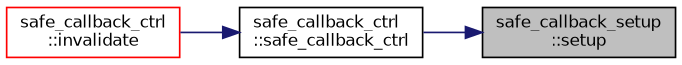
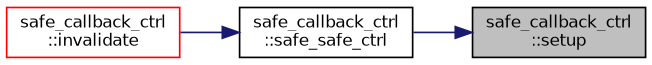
node "safe_callback_ctrl ::safe_callback_ctrl": label "safe_callback_ctrl ::safe_callback_ctrl" -> "safe_callback_ctrl ::safe_safe_ctrl"
node "safe_callback_setup ::setup": label "safe_callback_setup ::setup" -> "safe_callback_ctrl ::setup"
